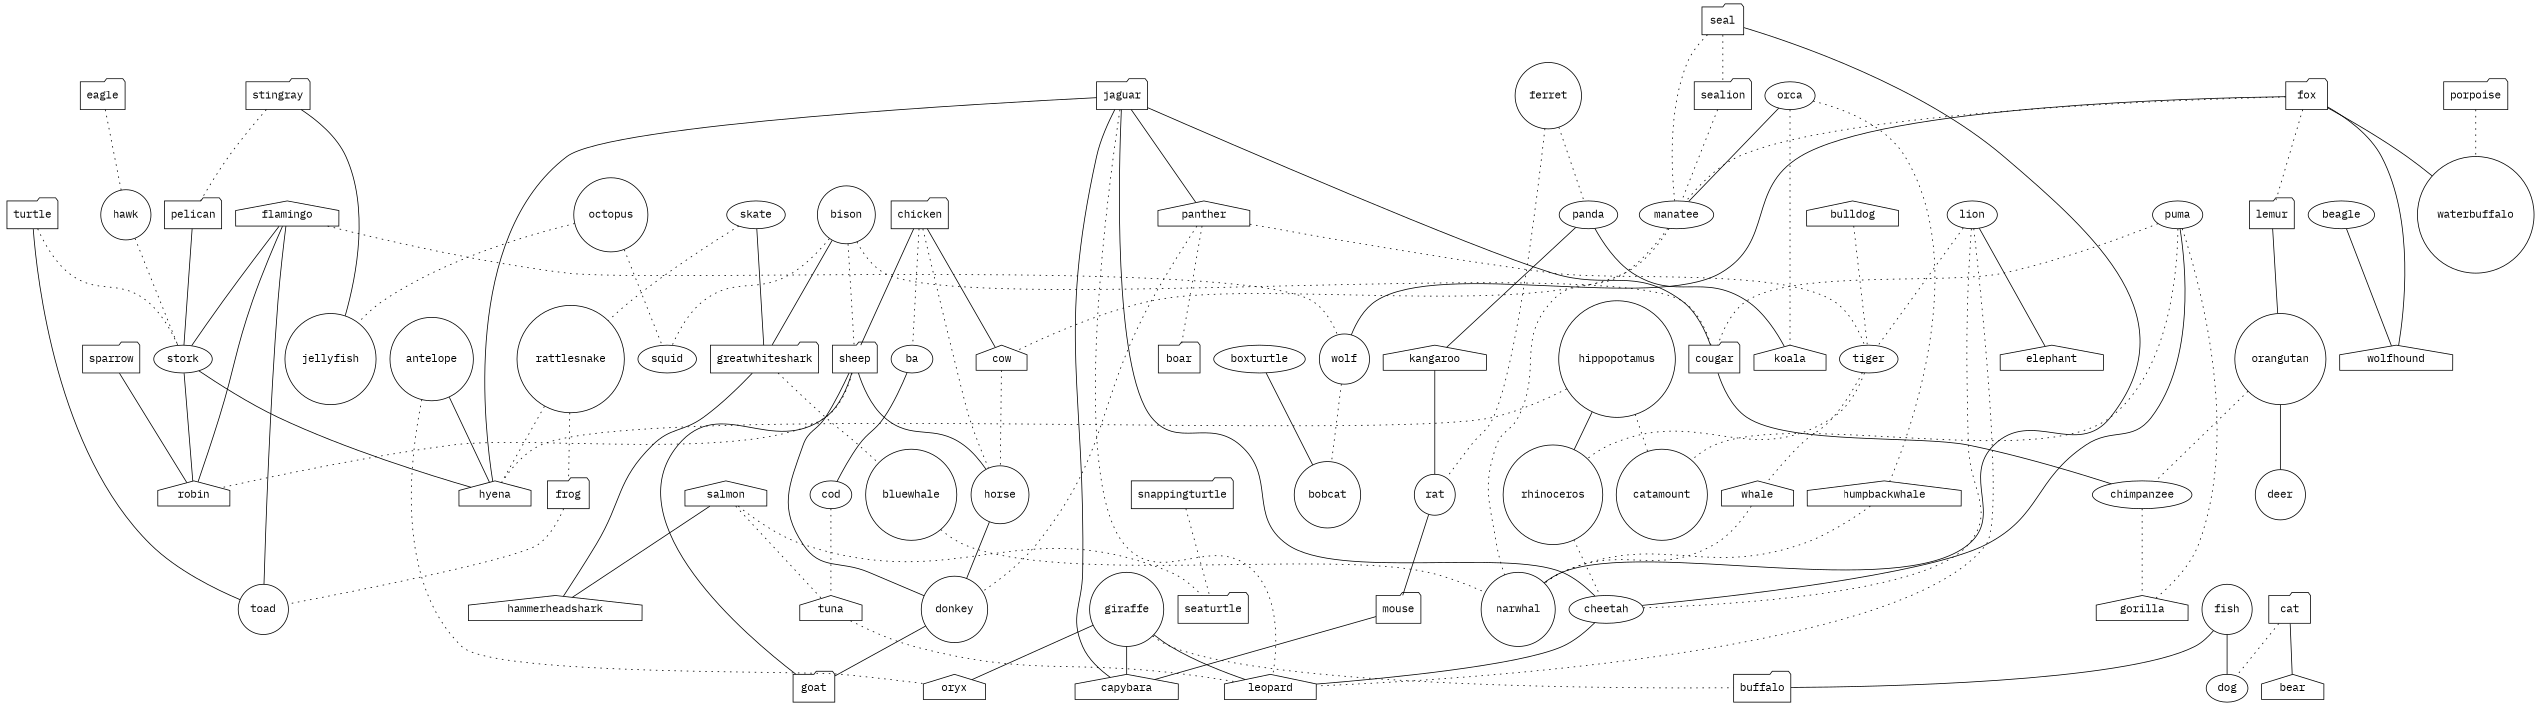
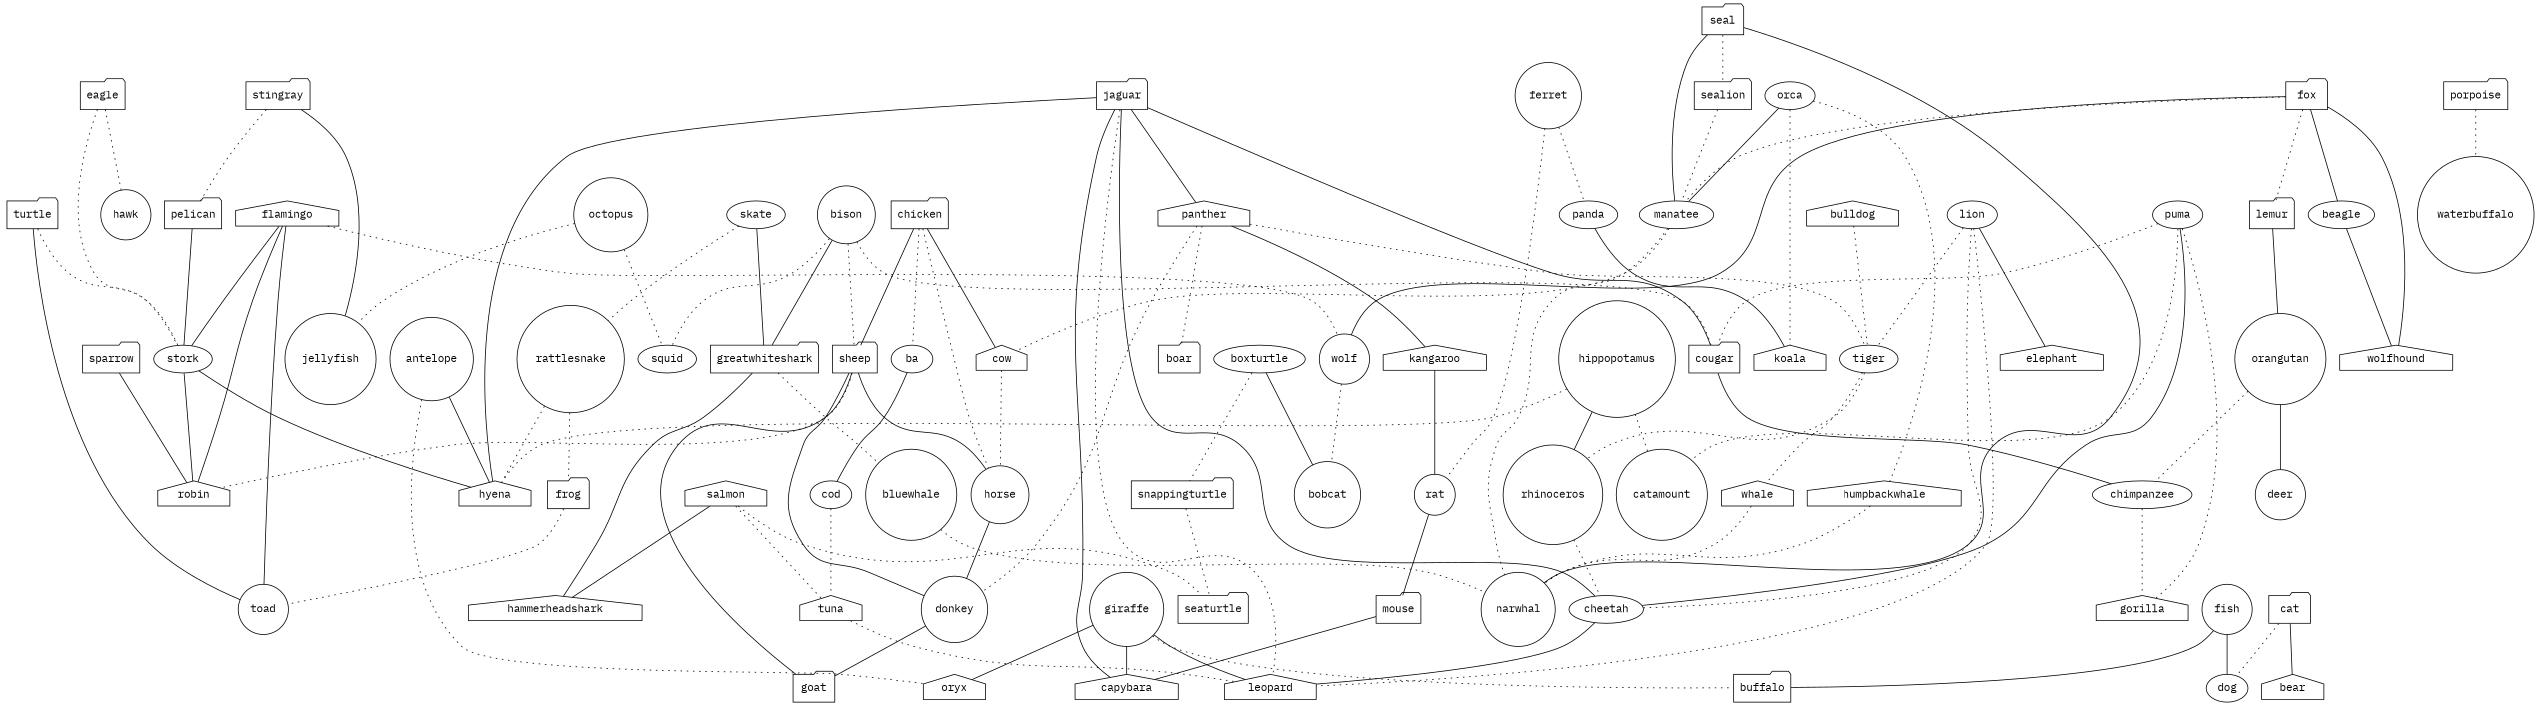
edge "seal" -- "manatee": style dotted -> solid
edge "fox" -- "waterbuffalo": now "fox" -- "beagle"
edge "hawk" -- "stork": now "eagle" -- "stork"
edge "panda" -- "kangaroo": now "panther" -- "kangaroo"
edge "boxturtle" -- "snappingturtle": added
